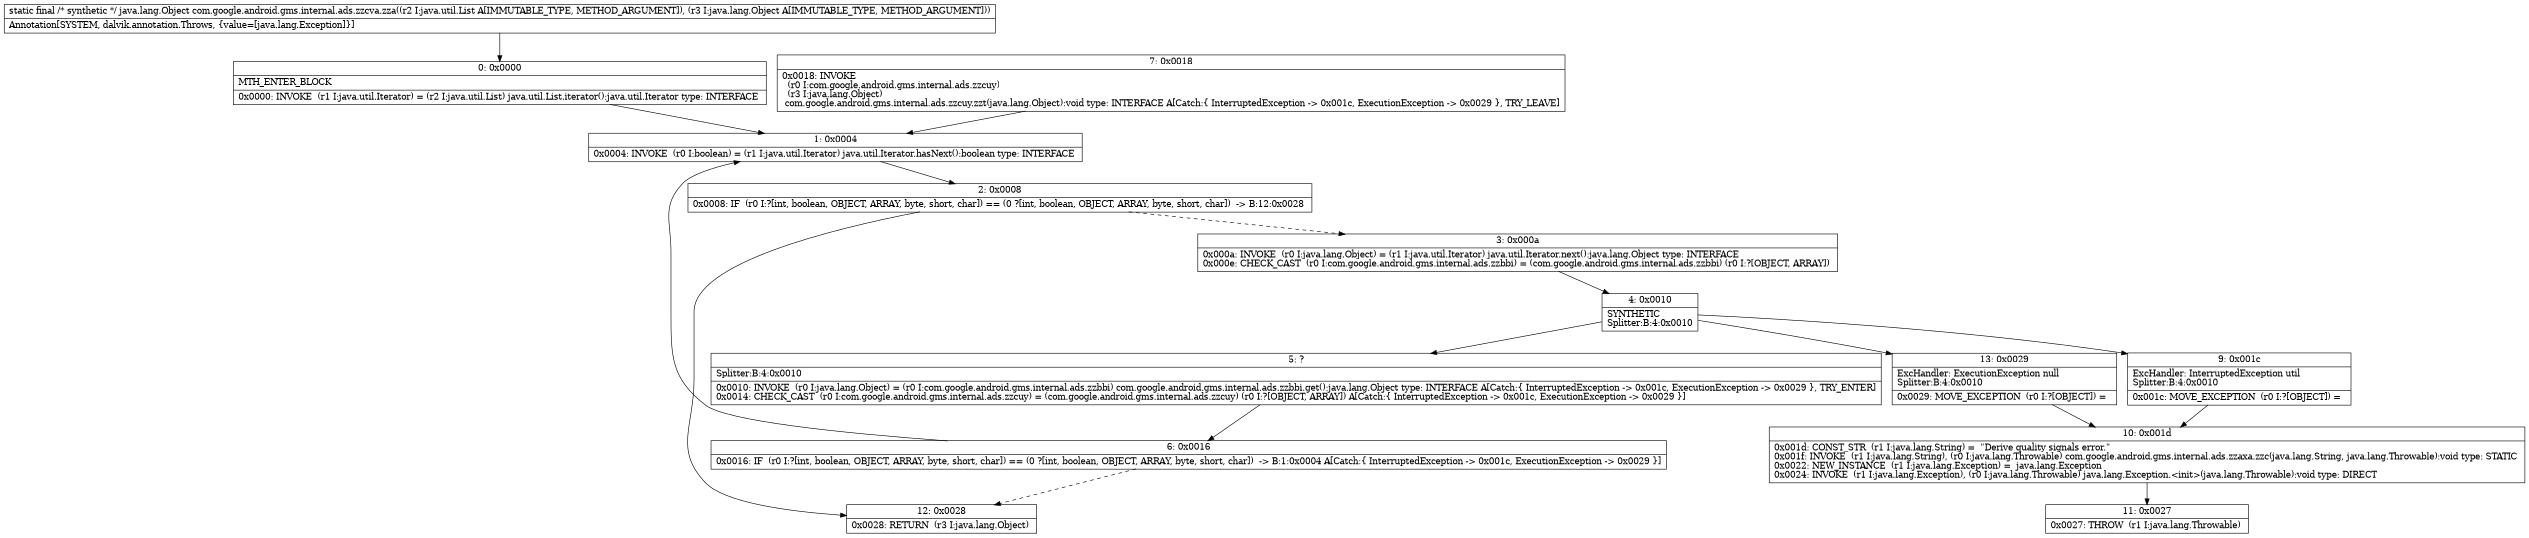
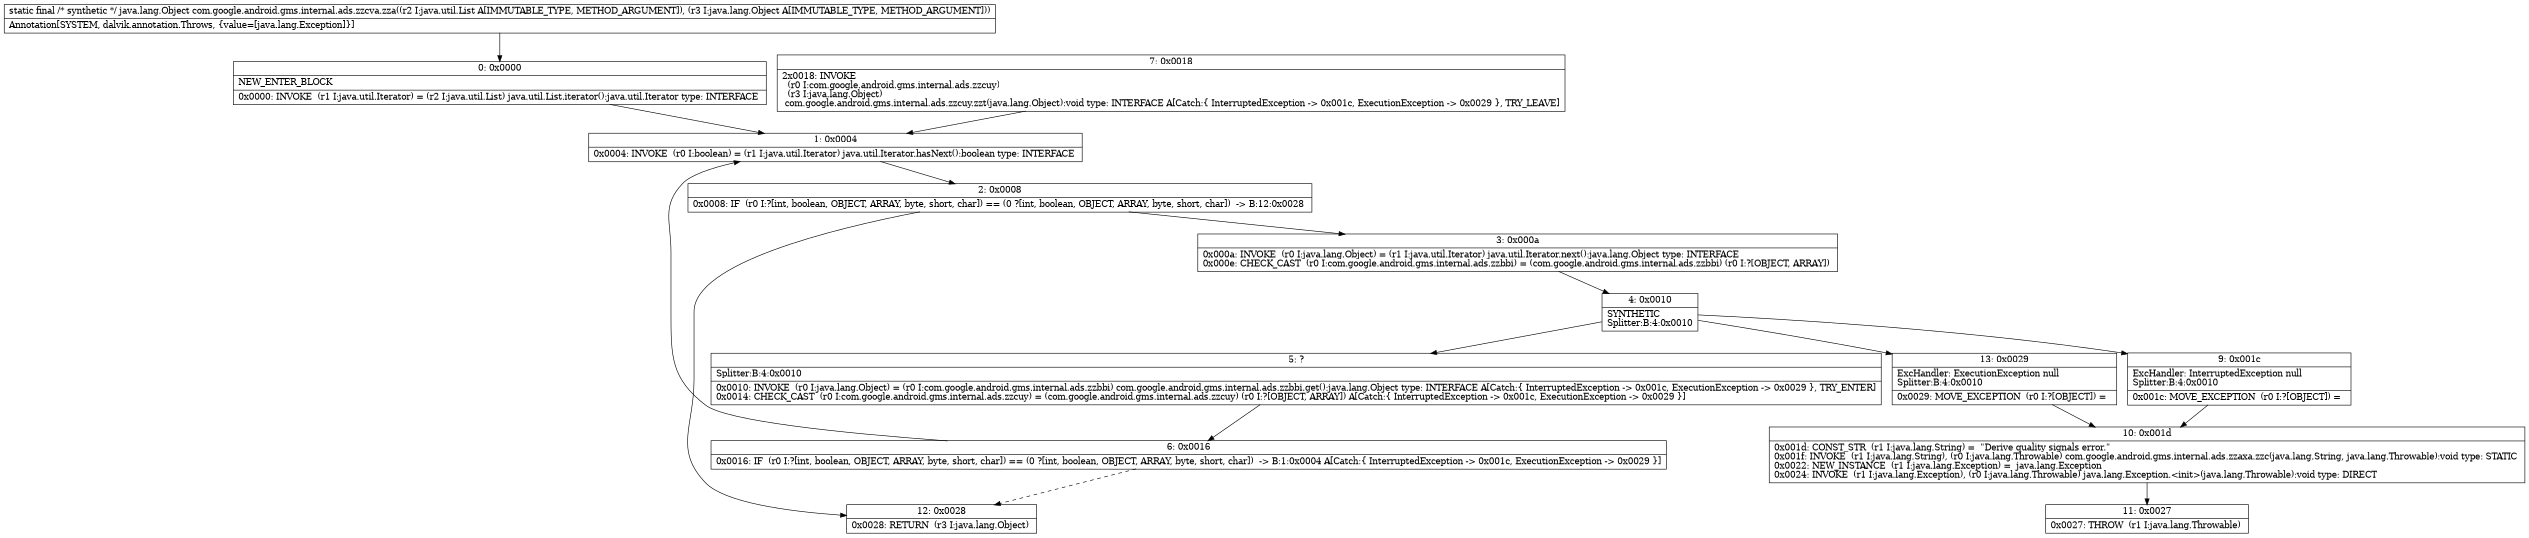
node "7: 0x0018": text "0x0018: INVOKE" -> "2x0018: INVOKE"
node "0: 0x0000": text "MTH_ENTER_BLOCK" -> "NEW_ENTER_BLOCK"
edge "2: 0x0008" -> "3: 0x000a": style dashed -> solid
node "9: 0x001c": text "ExcHandler: InterruptedException util" -> "ExcHandler: InterruptedException null"
